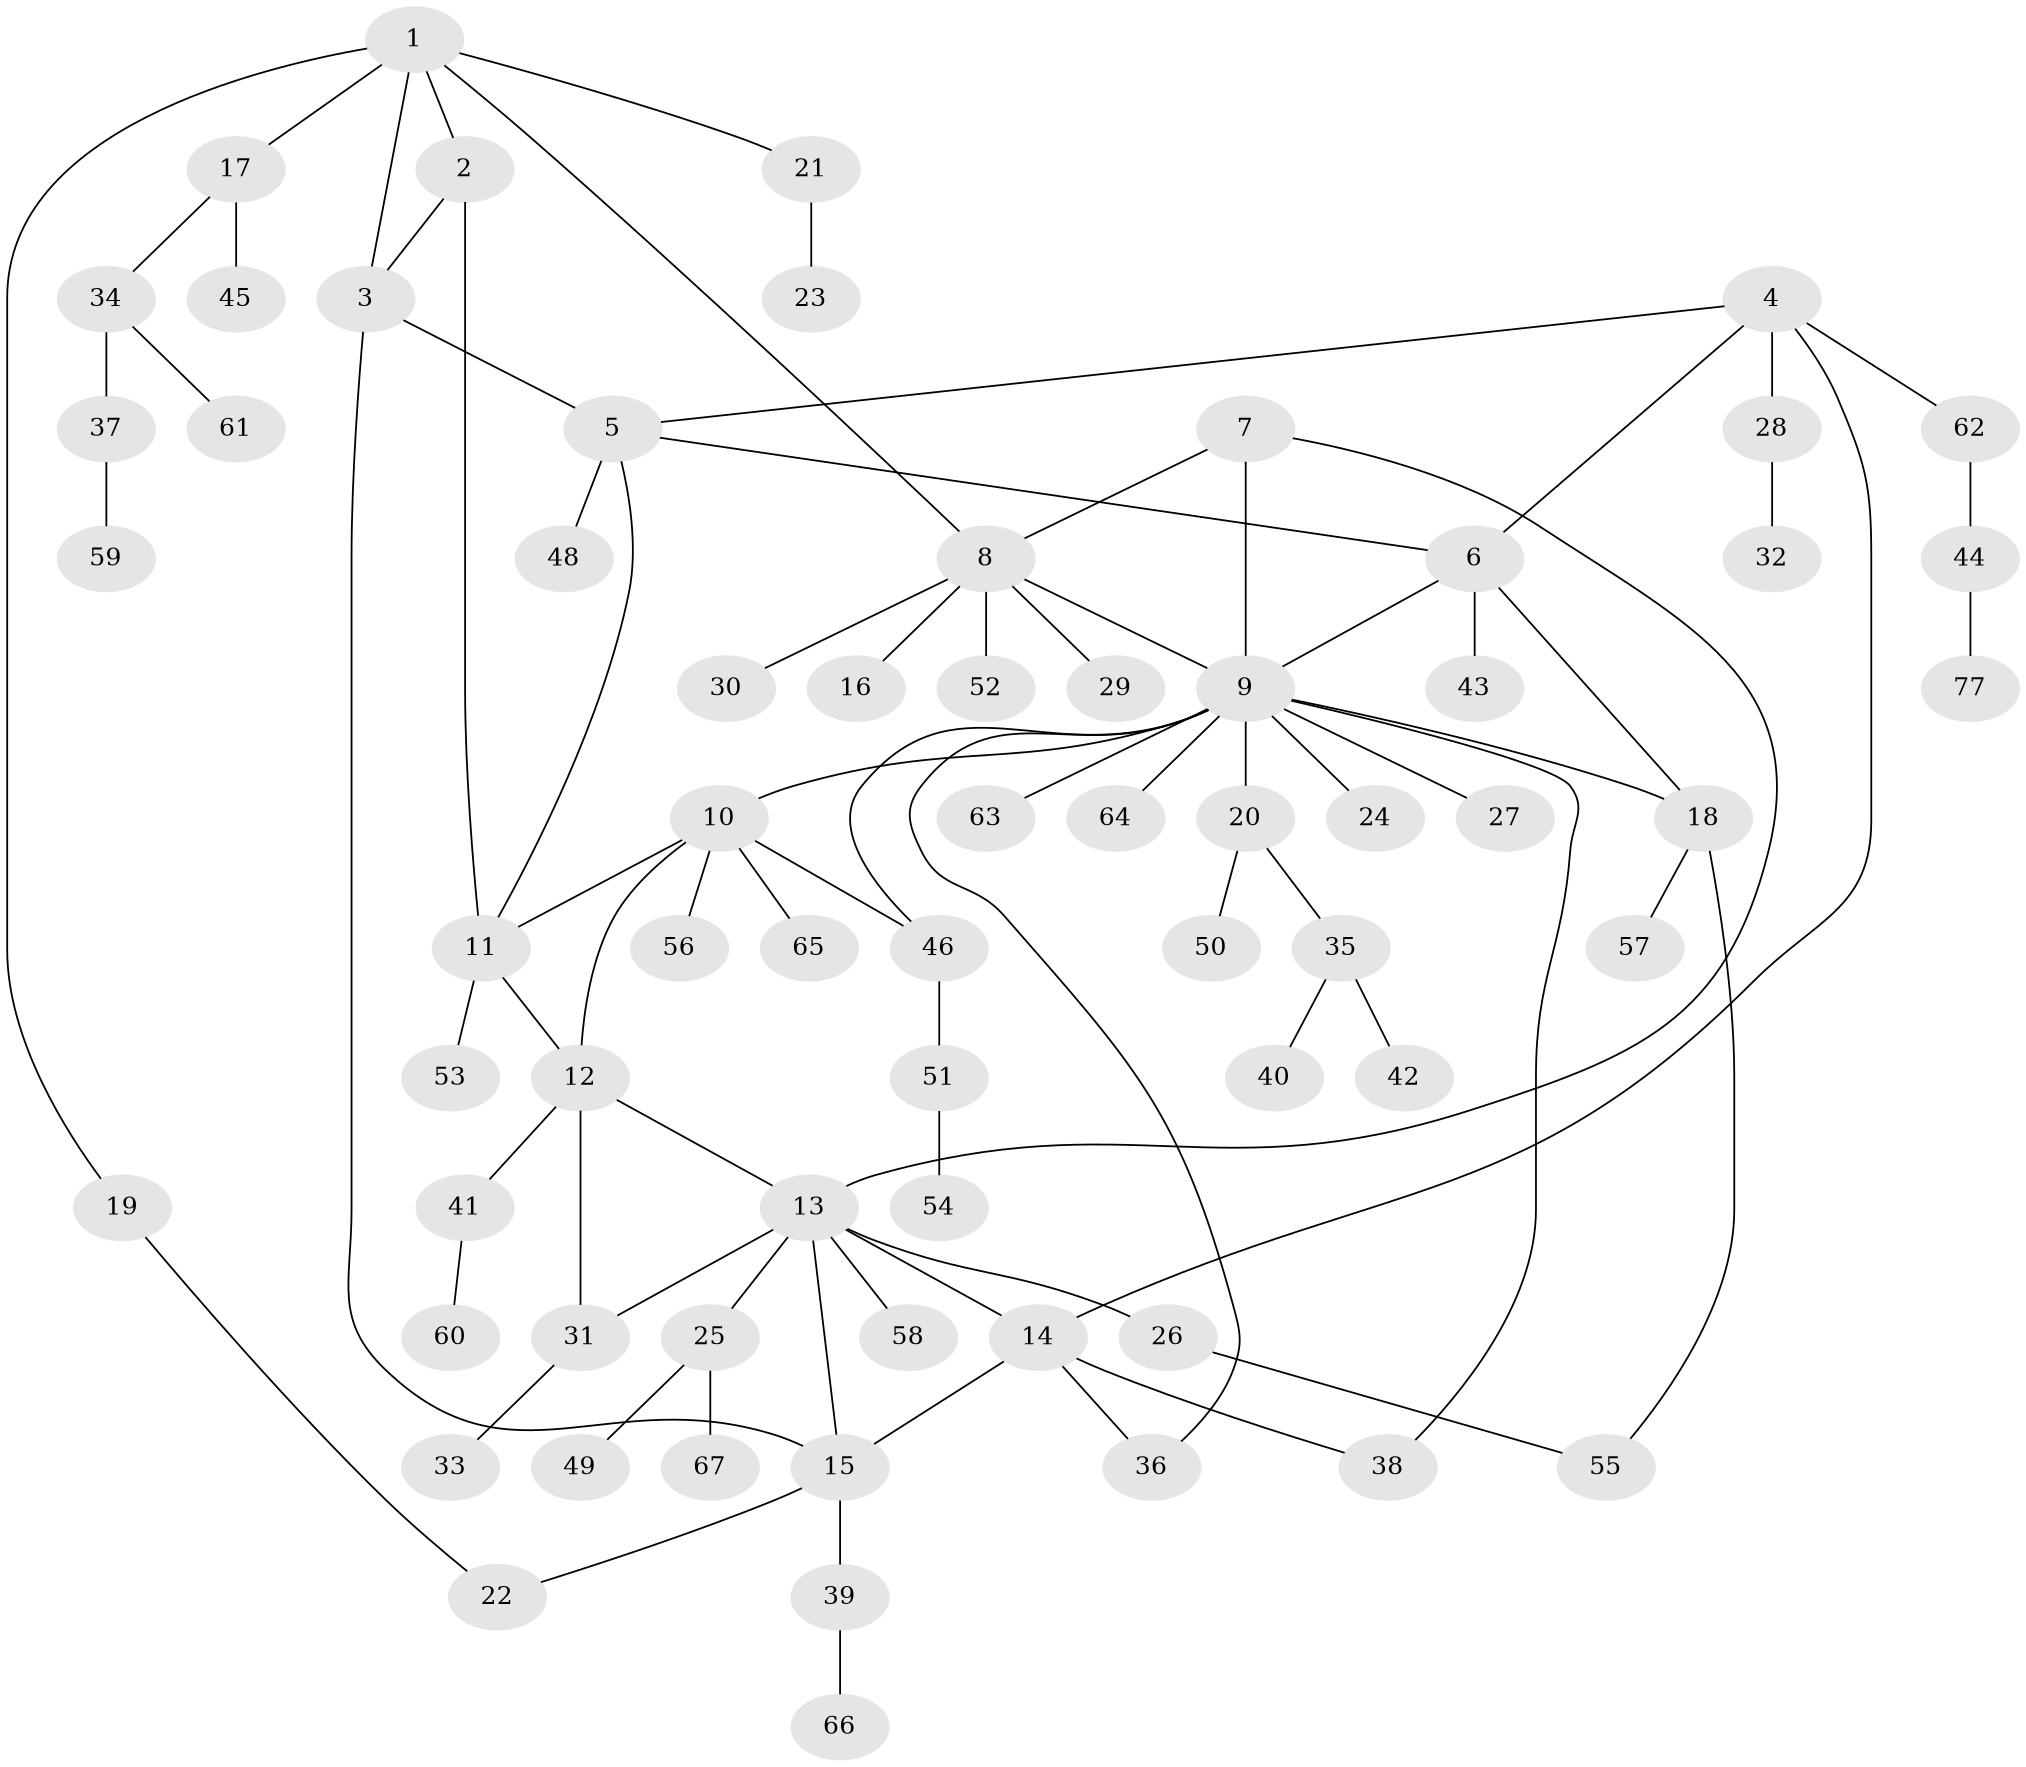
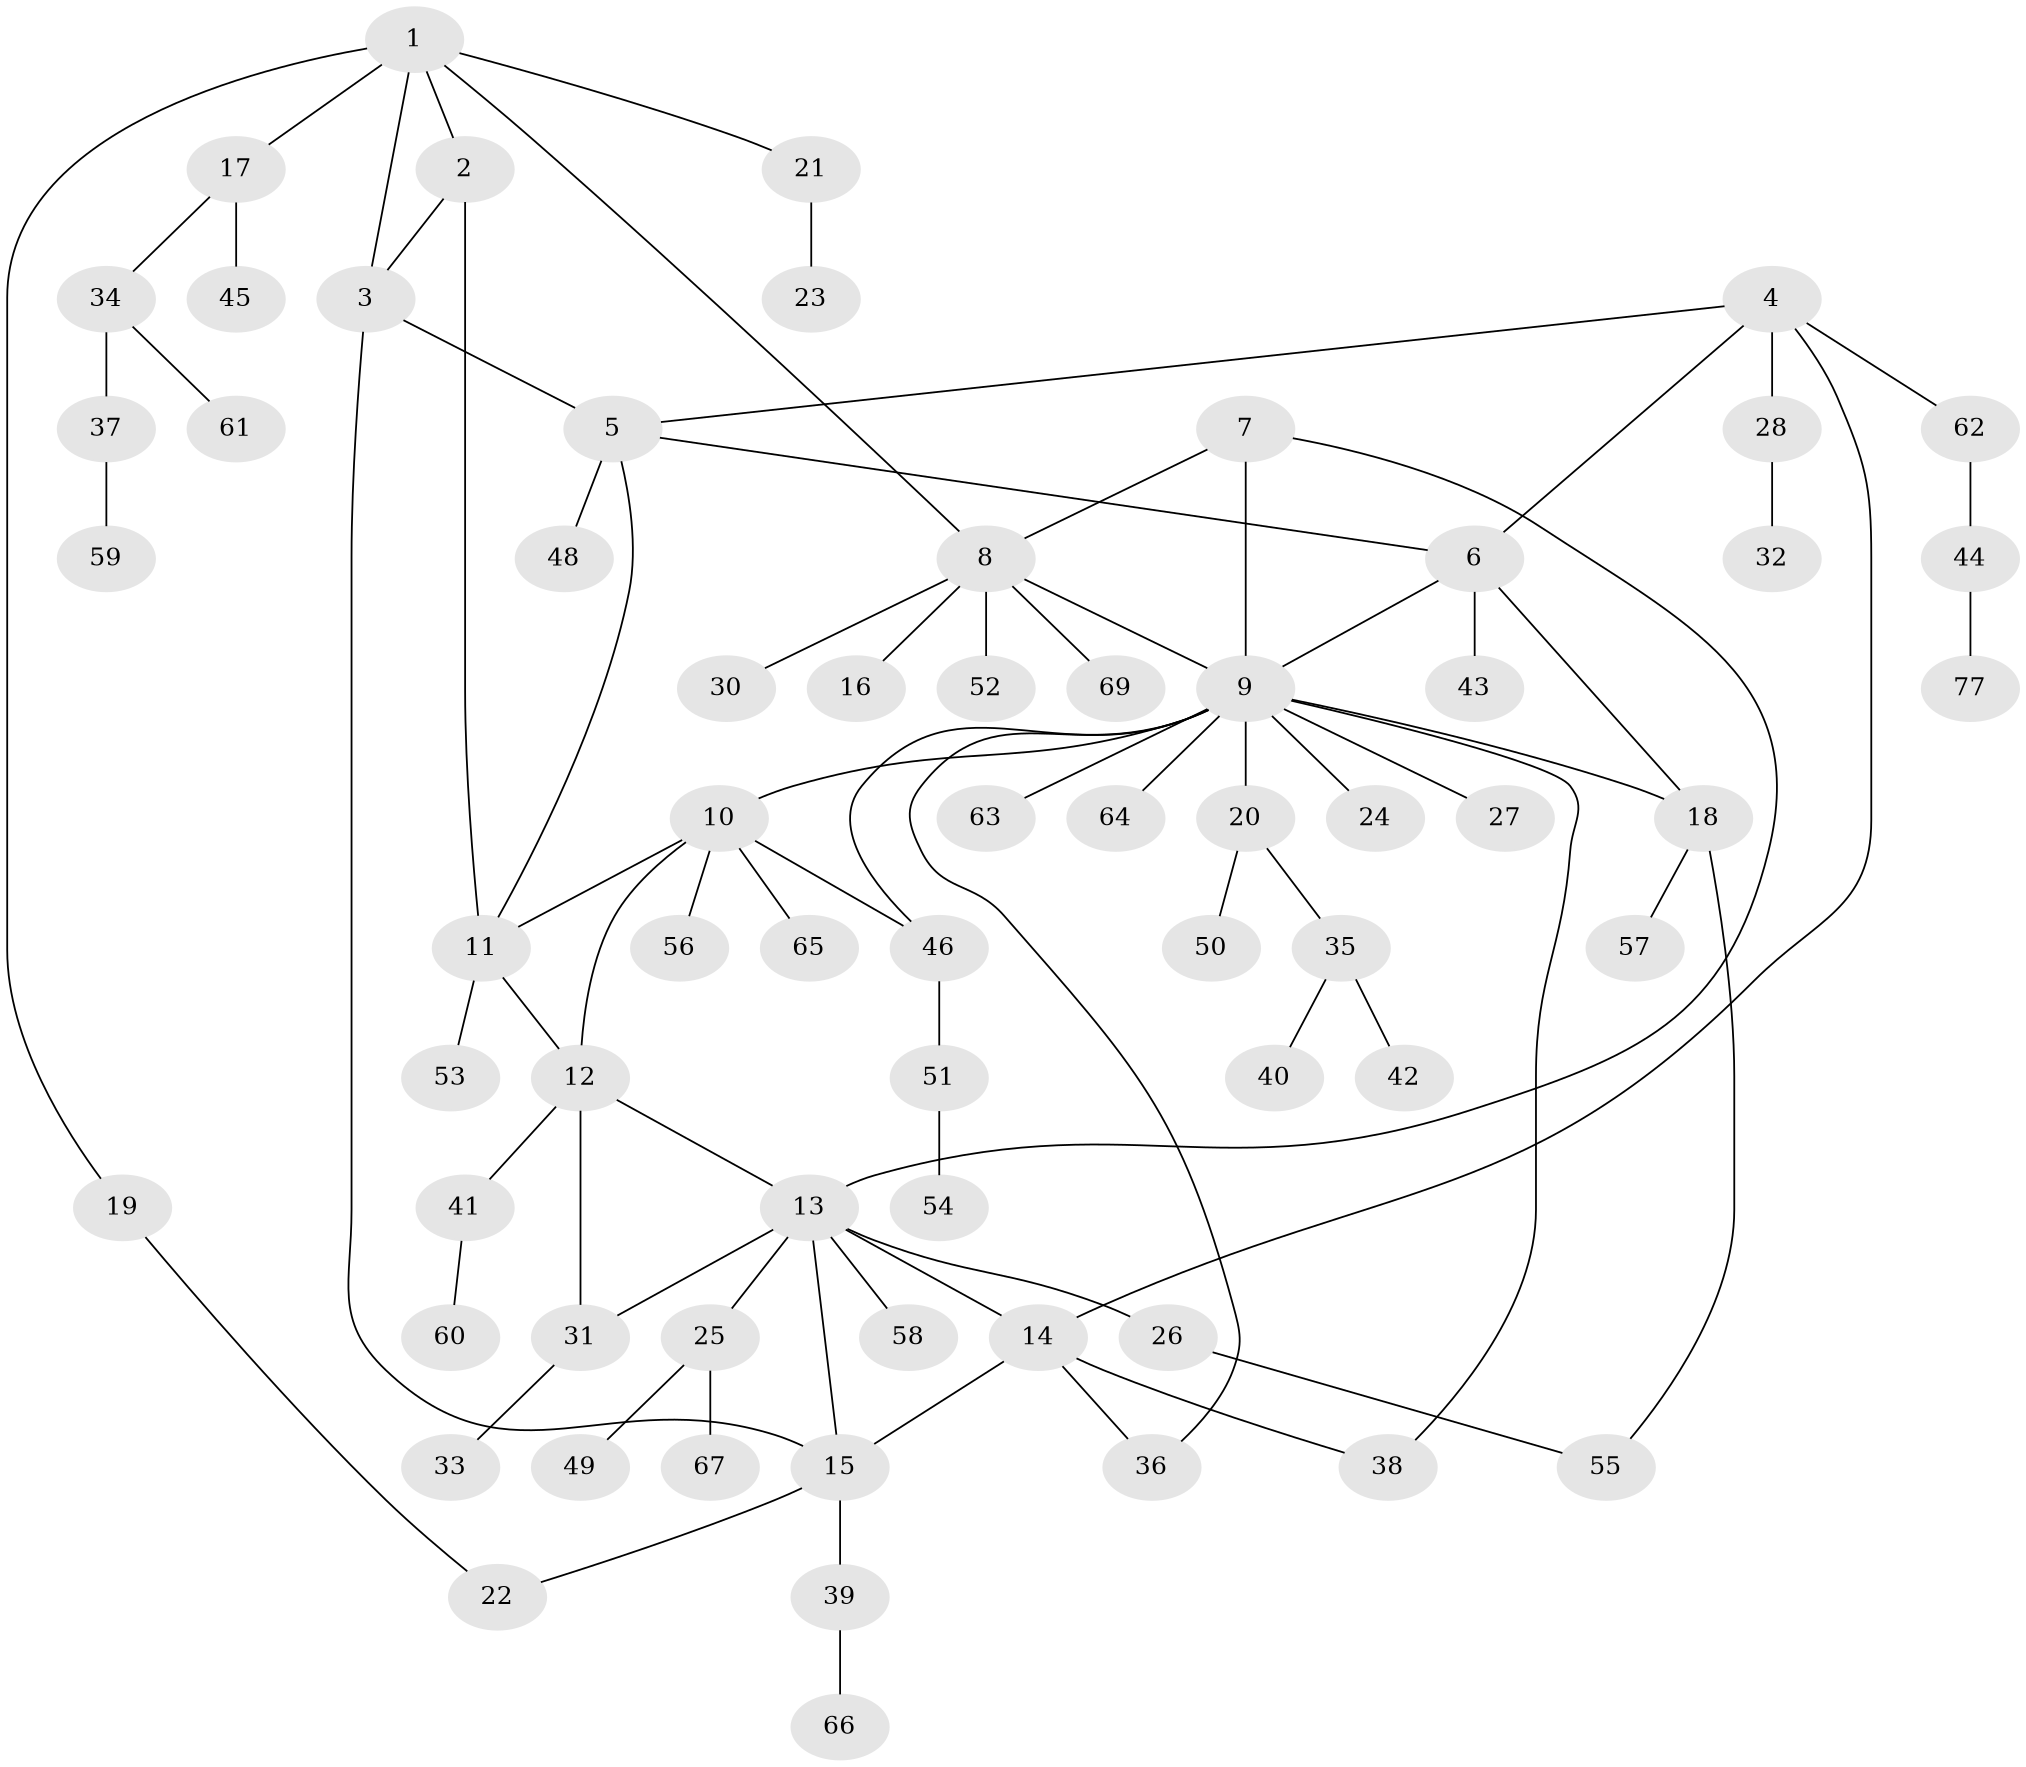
node "29": label "29" -> "69"
